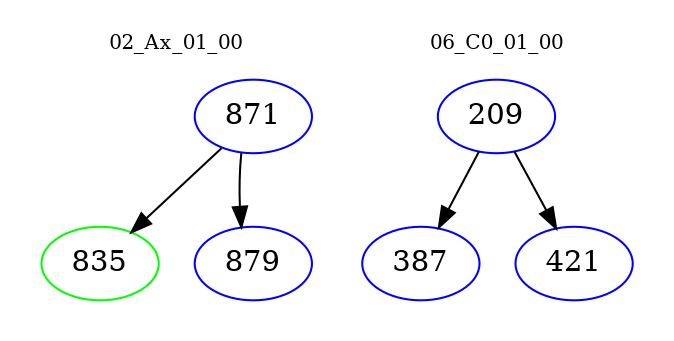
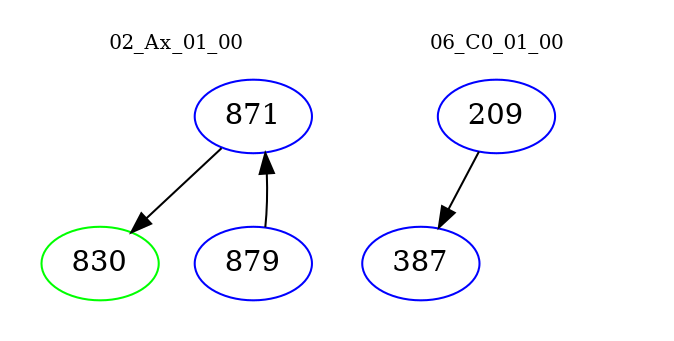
edge "871" -> "879": reversed
node "835": label "835" -> "830"
node "421": removed
